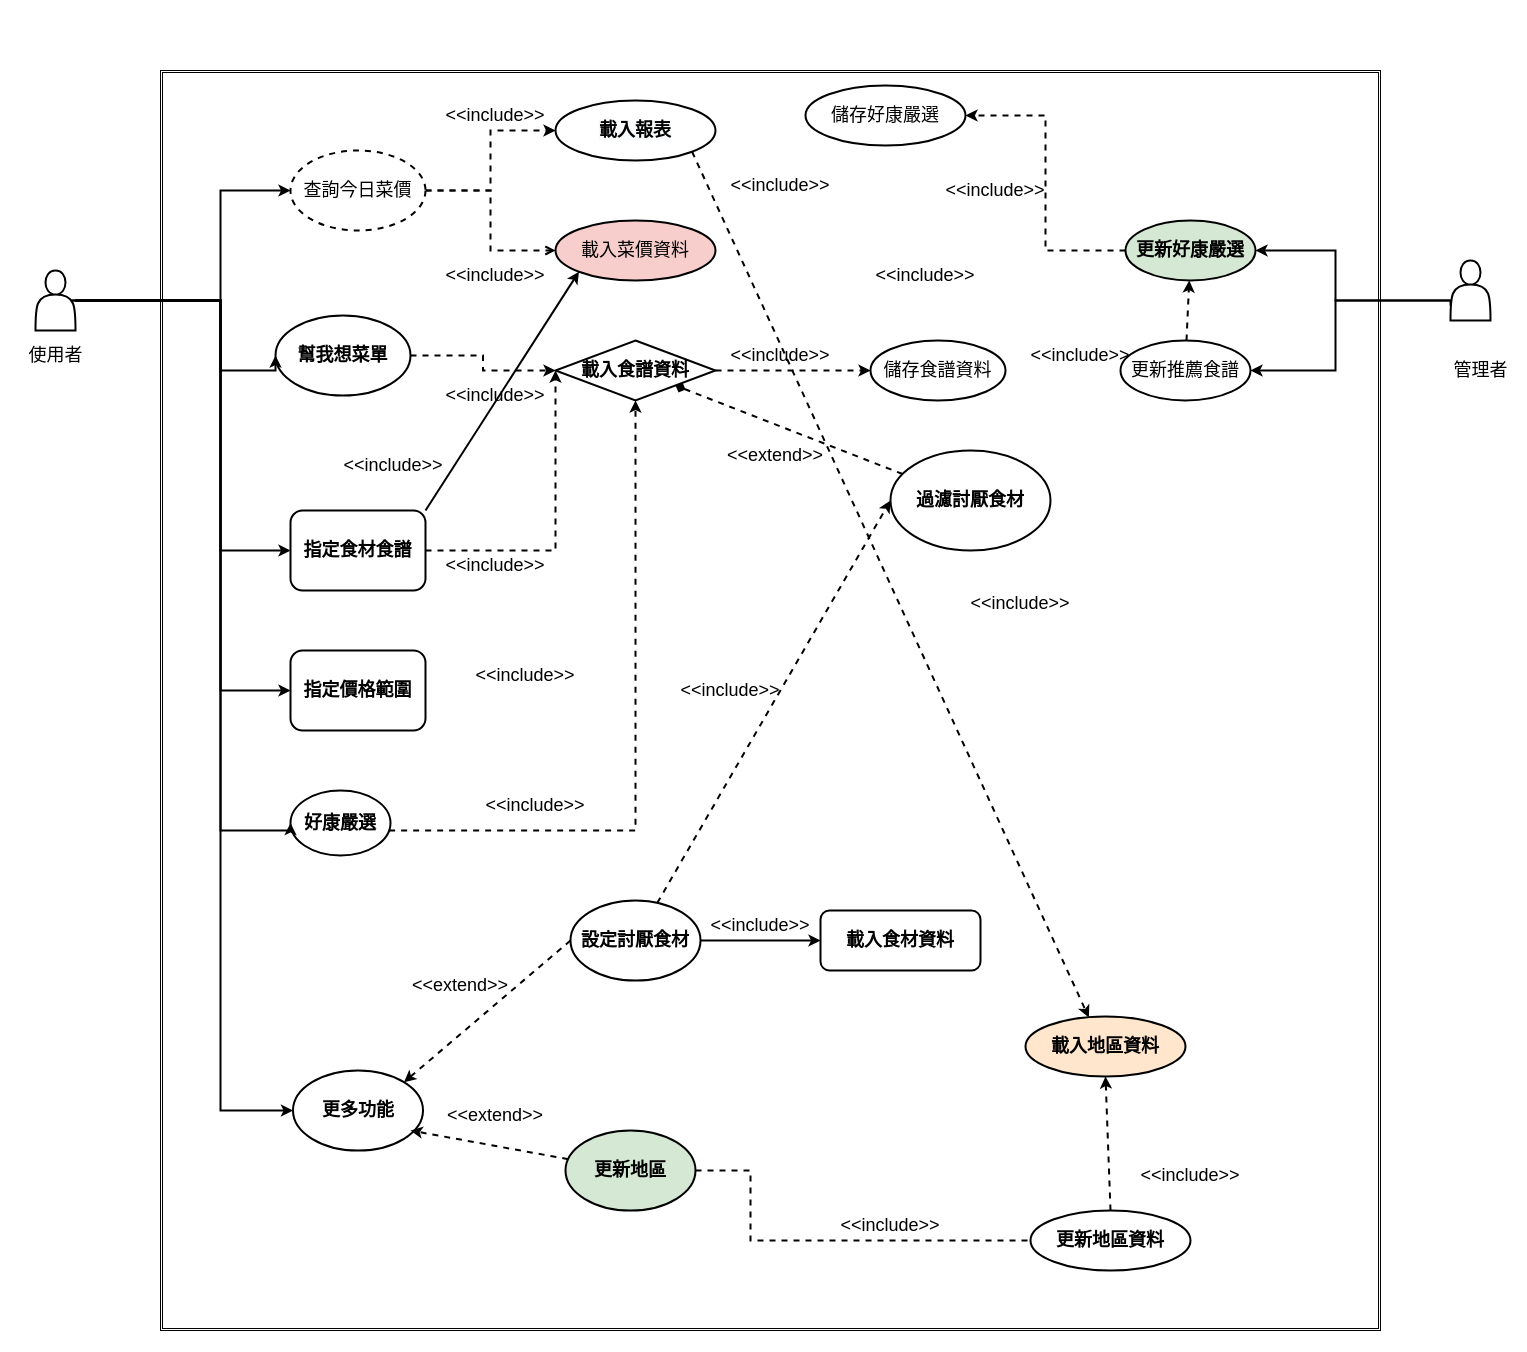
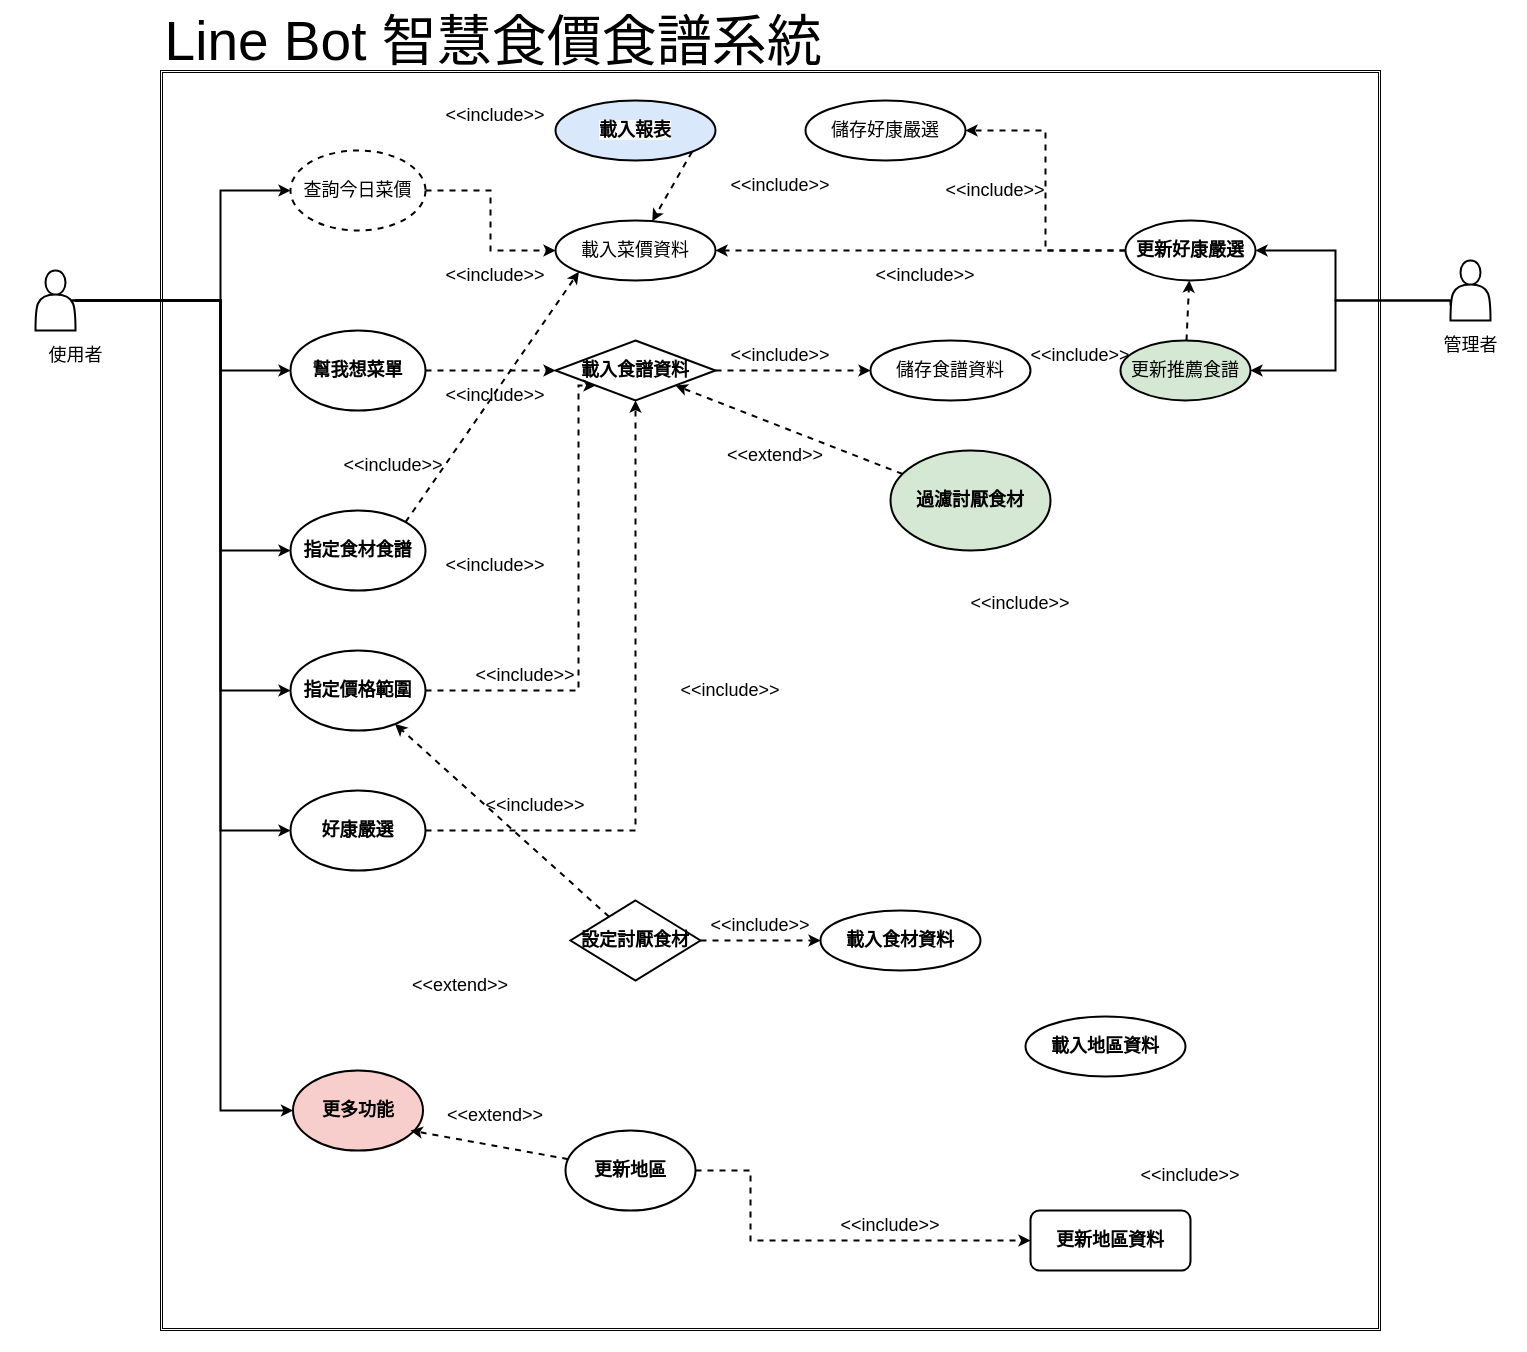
node "Line Bot 智慧食價食譜系統": added
node "儲存好康嚴選": moved (886, 116) -> (886, 131)
edge "查詢今日菜價" -> "載入報表": removed
node "載入報表": fillcolor #ffffff -> #dae8fc
edge "查詢今日菜價" -> "載入菜價資料": arrowhead open -> classic
node "載入菜價資料": fillcolor #f8cecc -> #ffffff
edge "更新好康嚴選" -> "載入菜價資料": added
node "更新好康嚴選": fillcolor #d5e8d4 -> #ffffff
node "使用者": moved (56, 356) -> (76, 356)
node "幫我想菜單": moved (343, 356) -> (358, 371)
node "儲存食譜資料": size 135x60 -> 160x60
node "更新推薦食譜": fillcolor #ffffff -> #d5e8d4
node "管理者": moved (1481, 371) -> (1471, 346)
edge "過濾討厭食材" -> "載入食譜資料": arrowhead diamond -> classic
edge "指定食材食譜" -> "載入菜價資料": style solid -> dashed
node "過濾討厭食材": fillcolor #ffffff -> #d5e8d4
edge "指定食材食譜" -> "載入食譜資料": removed
node "指定食材食譜": shape rounded rectangle -> ellipse
edge "載入報表" -> "載入地區資料": now "載入報表" -> "載入菜價資料"
edge "指定價格範圍" -> "載入食譜資料": added
node "指定價格範圍": shape rounded rectangle -> ellipse
edge "設定討厭食材" -> "過濾討厭食材": now "設定討厭食材" -> "指定價格範圍"
node "好康嚴選": size 100x65 -> 135x80
node "設定討厭食材": shape ellipse -> diamond
edge "設定討厭食材" -> "載入食材資料": style solid -> dashed
node "載入食材資料": shape rounded rectangle -> ellipse
edge "設定討厭食材" -> "更多功能": removed
node "載入地區資料": fillcolor #ffe6cc -> #ffffff
node "更多功能": fillcolor #ffffff -> #f8cecc
edge "更新地區資料" -> "載入地區資料": removed
node "更新地區": fillcolor #d5e8d4 -> #ffffff
edge "更新地區" -- "更新地區資料": arrowhead none -> classic
node "更新地區資料": shape ellipse -> rounded rectangle
